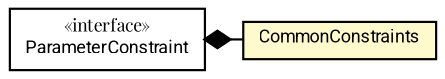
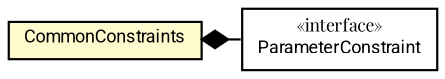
edge "CommonConstraints" -> "ParameterConstraint": reversed
